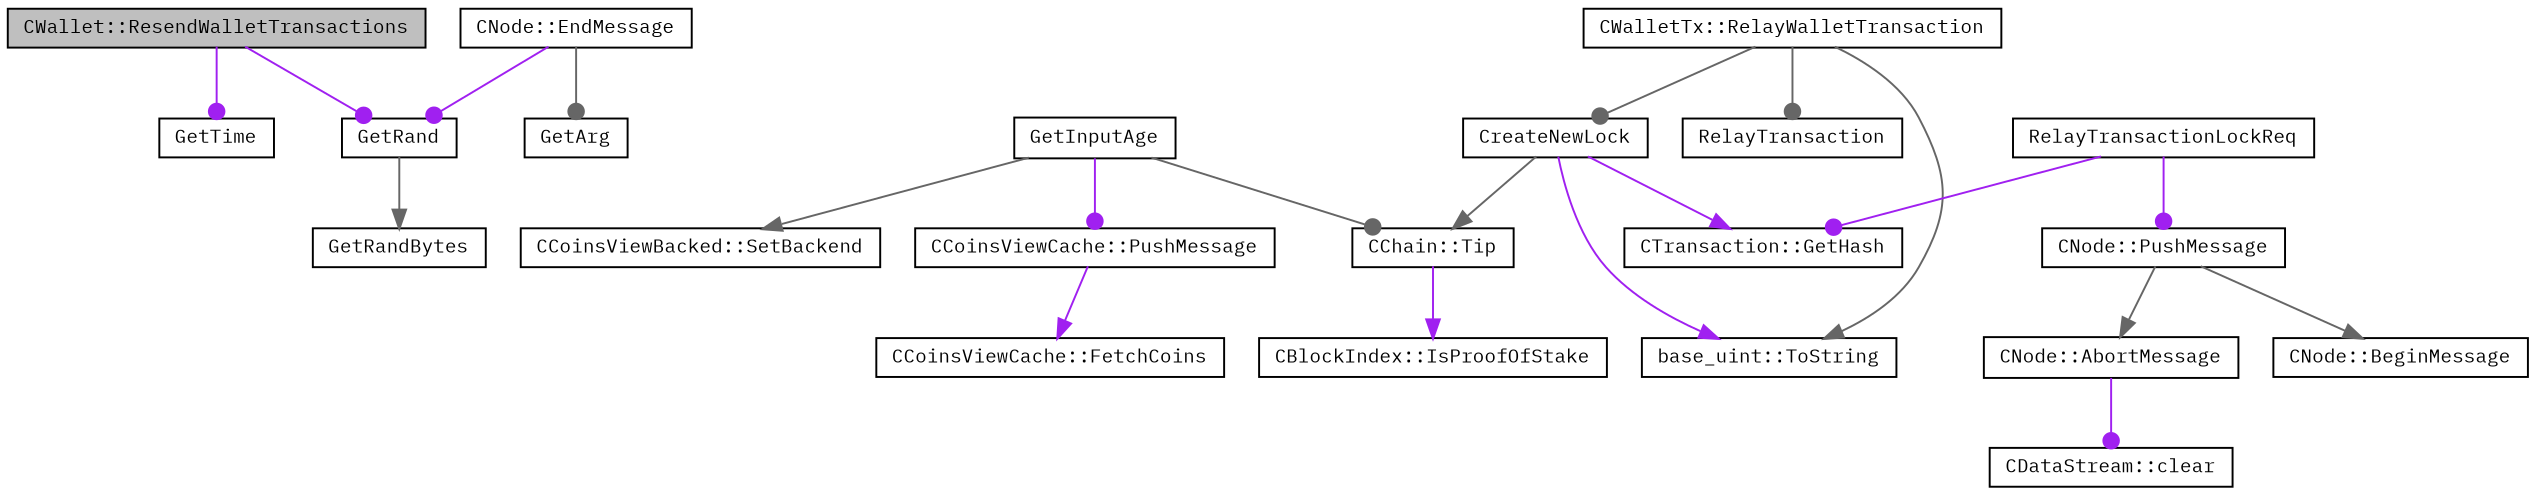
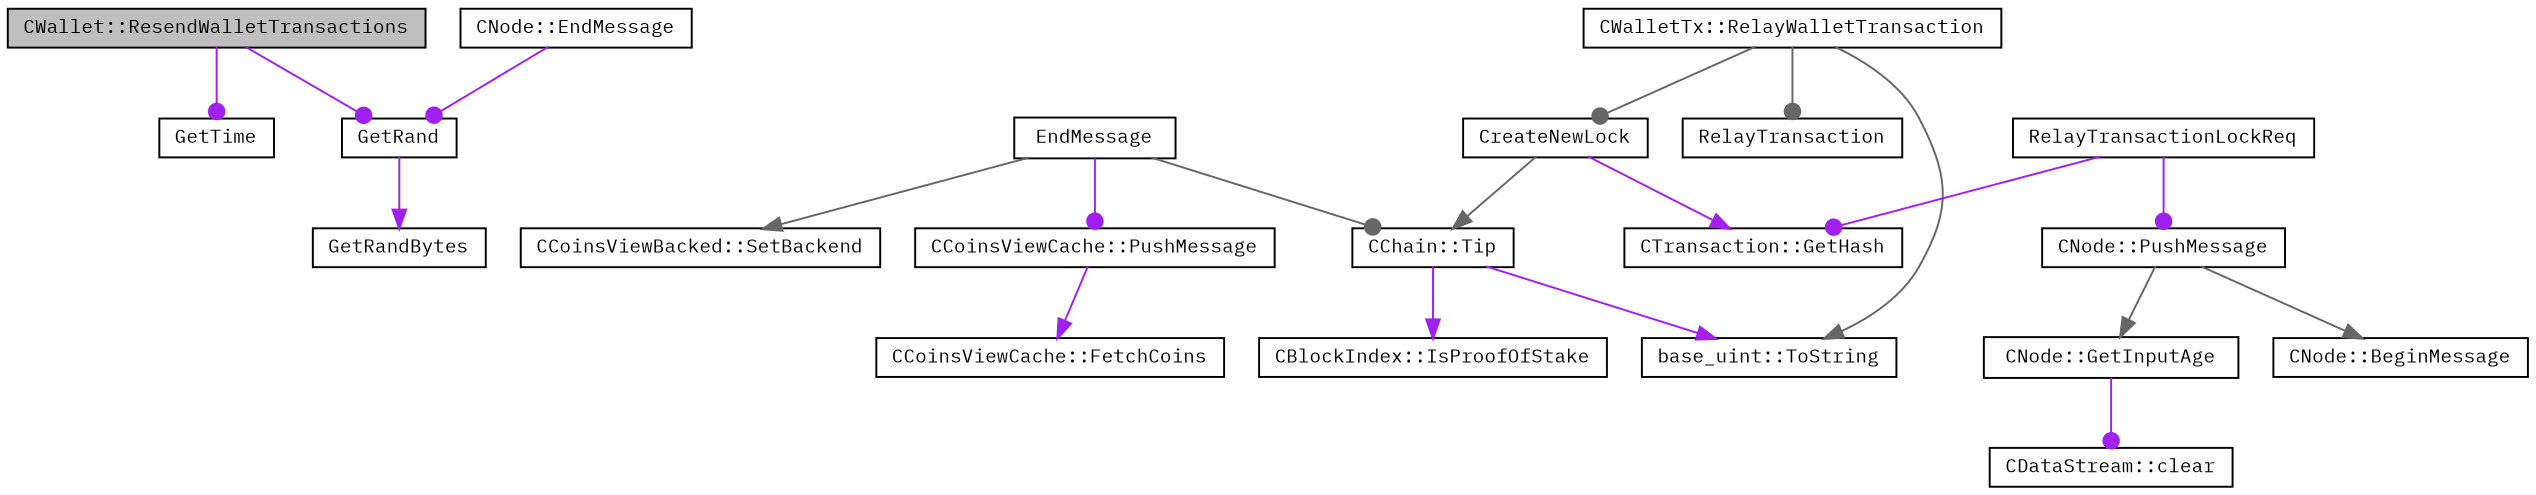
node "GetArg": removed
node "GetInputAge": label "GetInputAge" -> "EndMessage"
edge "GetRand" -> "GetRandBytes": color gray40 -> purple
edge "CreateNewLock" -> "base_uint::ToString": now "CChain::Tip" -> "base_uint::ToString"
node "CNode::AbortMessage": label "CNode::AbortMessage" -> "CNode::GetInputAge"
